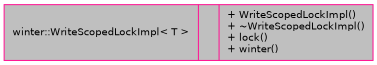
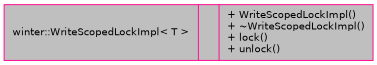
node "winter::WriteScopedLockImpl< T >": text "+ winter()" -> "+ unlock()"
